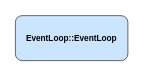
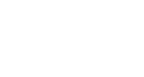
node "EventLoop::EventLoop": removed
